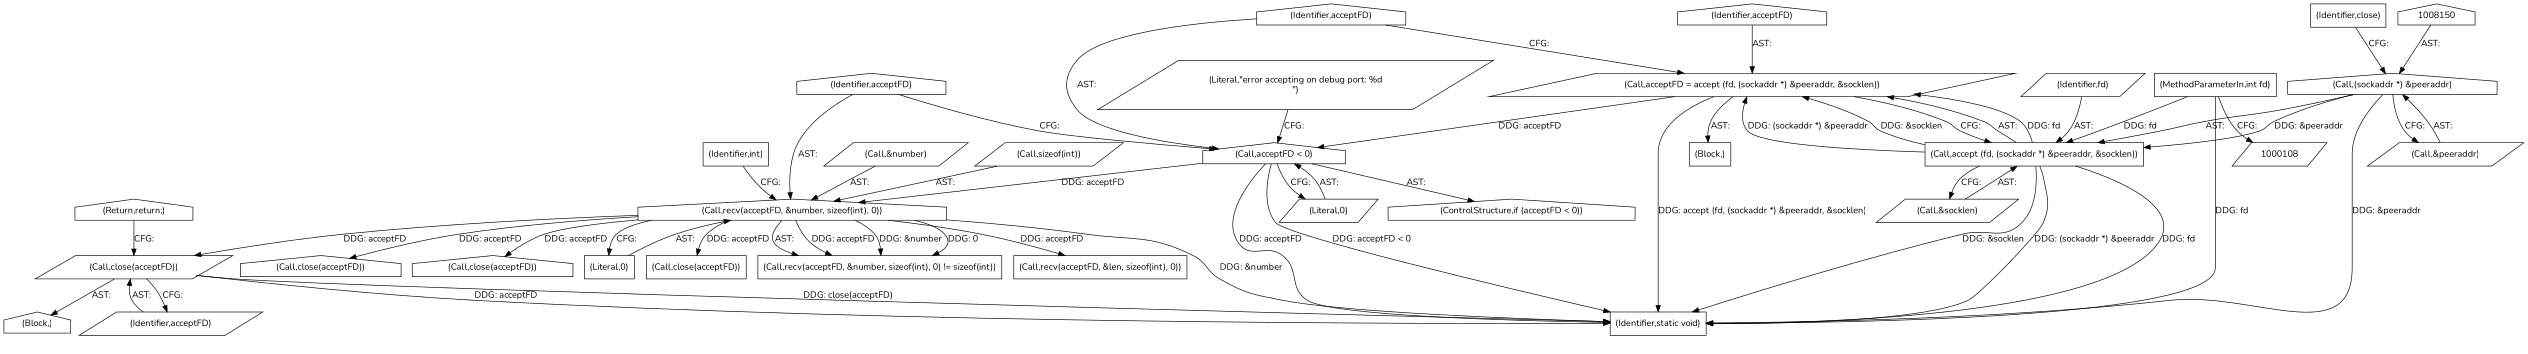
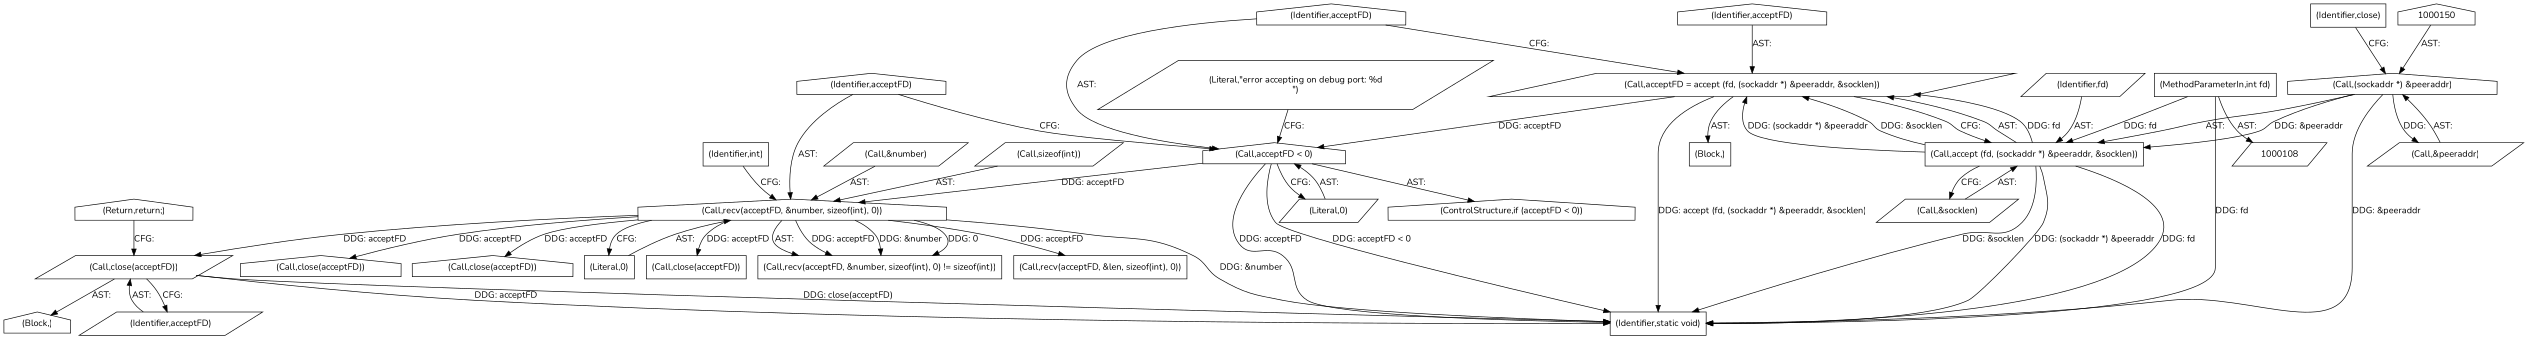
node "1008150": label "1008150" -> "1000150"
edge "(MethodParameterIn,int fd)" -> "1000108": label "CFG: " -> "AST: "
edge "(Call,(sockaddr *) &peeraddr)" -> "(Call,&peeraddr)": label "CFG: " -> "DDG: "
